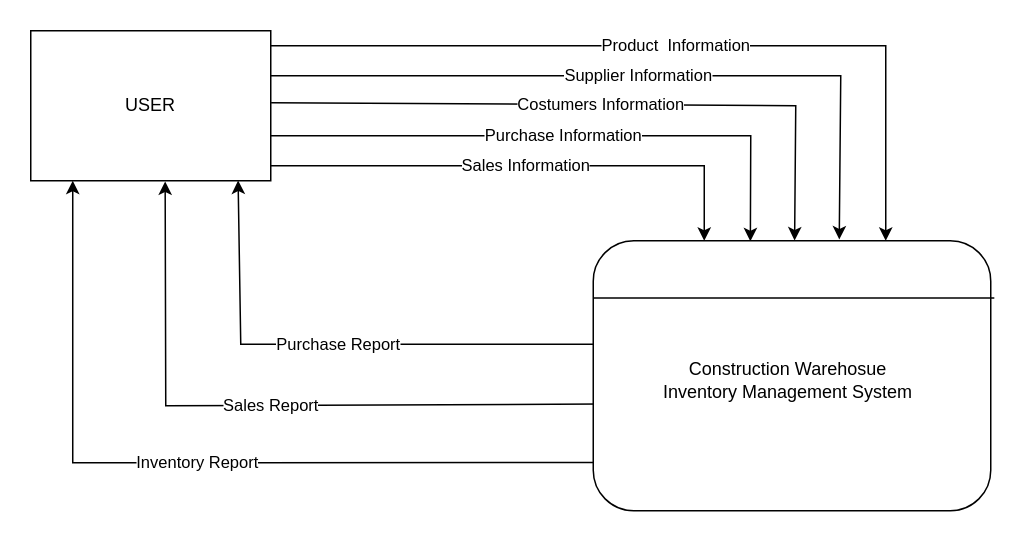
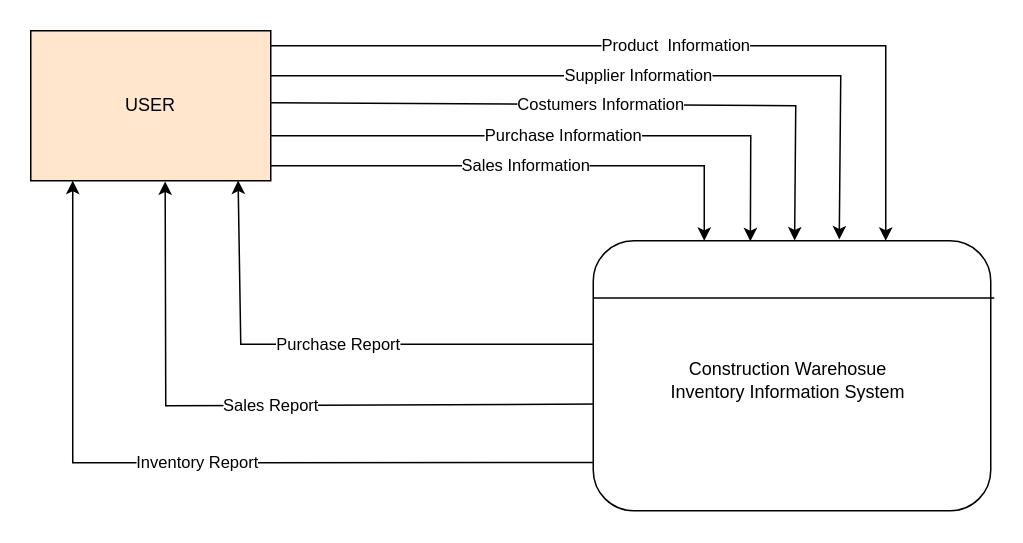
node "USER": fillcolor #ffffff -> #ffe6cc
node "Construction Warehosue Inventory Management System": label "Construction Warehosue Inventory Management System" -> "Construction Warehosue Inventory Information System"
